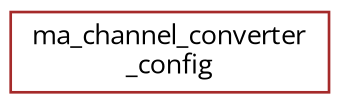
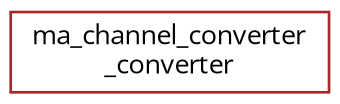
node "ma_channel_converter _config": label "ma_channel_converter _config" -> "ma_channel_converter _converter"
